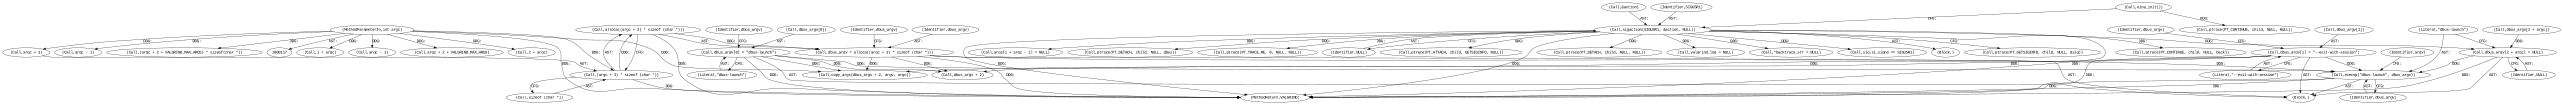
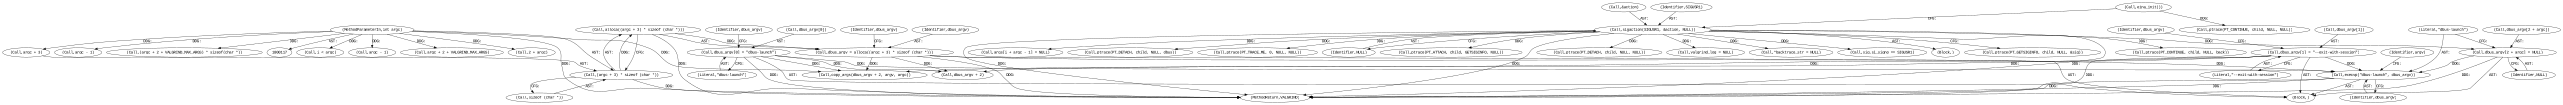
edge "(Call,dbus_argv[2 + argc])" -> "(Call,dbus_argv[2 + argc] = NULL)": label "DDG: " -> "AST: "
edge "(MethodParameterIn,int argc)" -> "(Call,(argc + 3) * sizeof (char *))": label "DDG: " -> "AST: "
